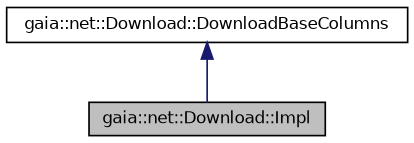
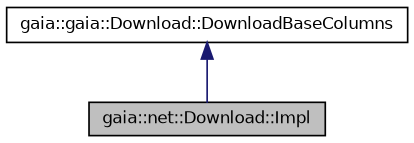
node "gaia::net::Download::DownloadBaseColumns": label "gaia::net::Download::DownloadBaseColumns" -> "gaia::gaia::Download::DownloadBaseColumns"
